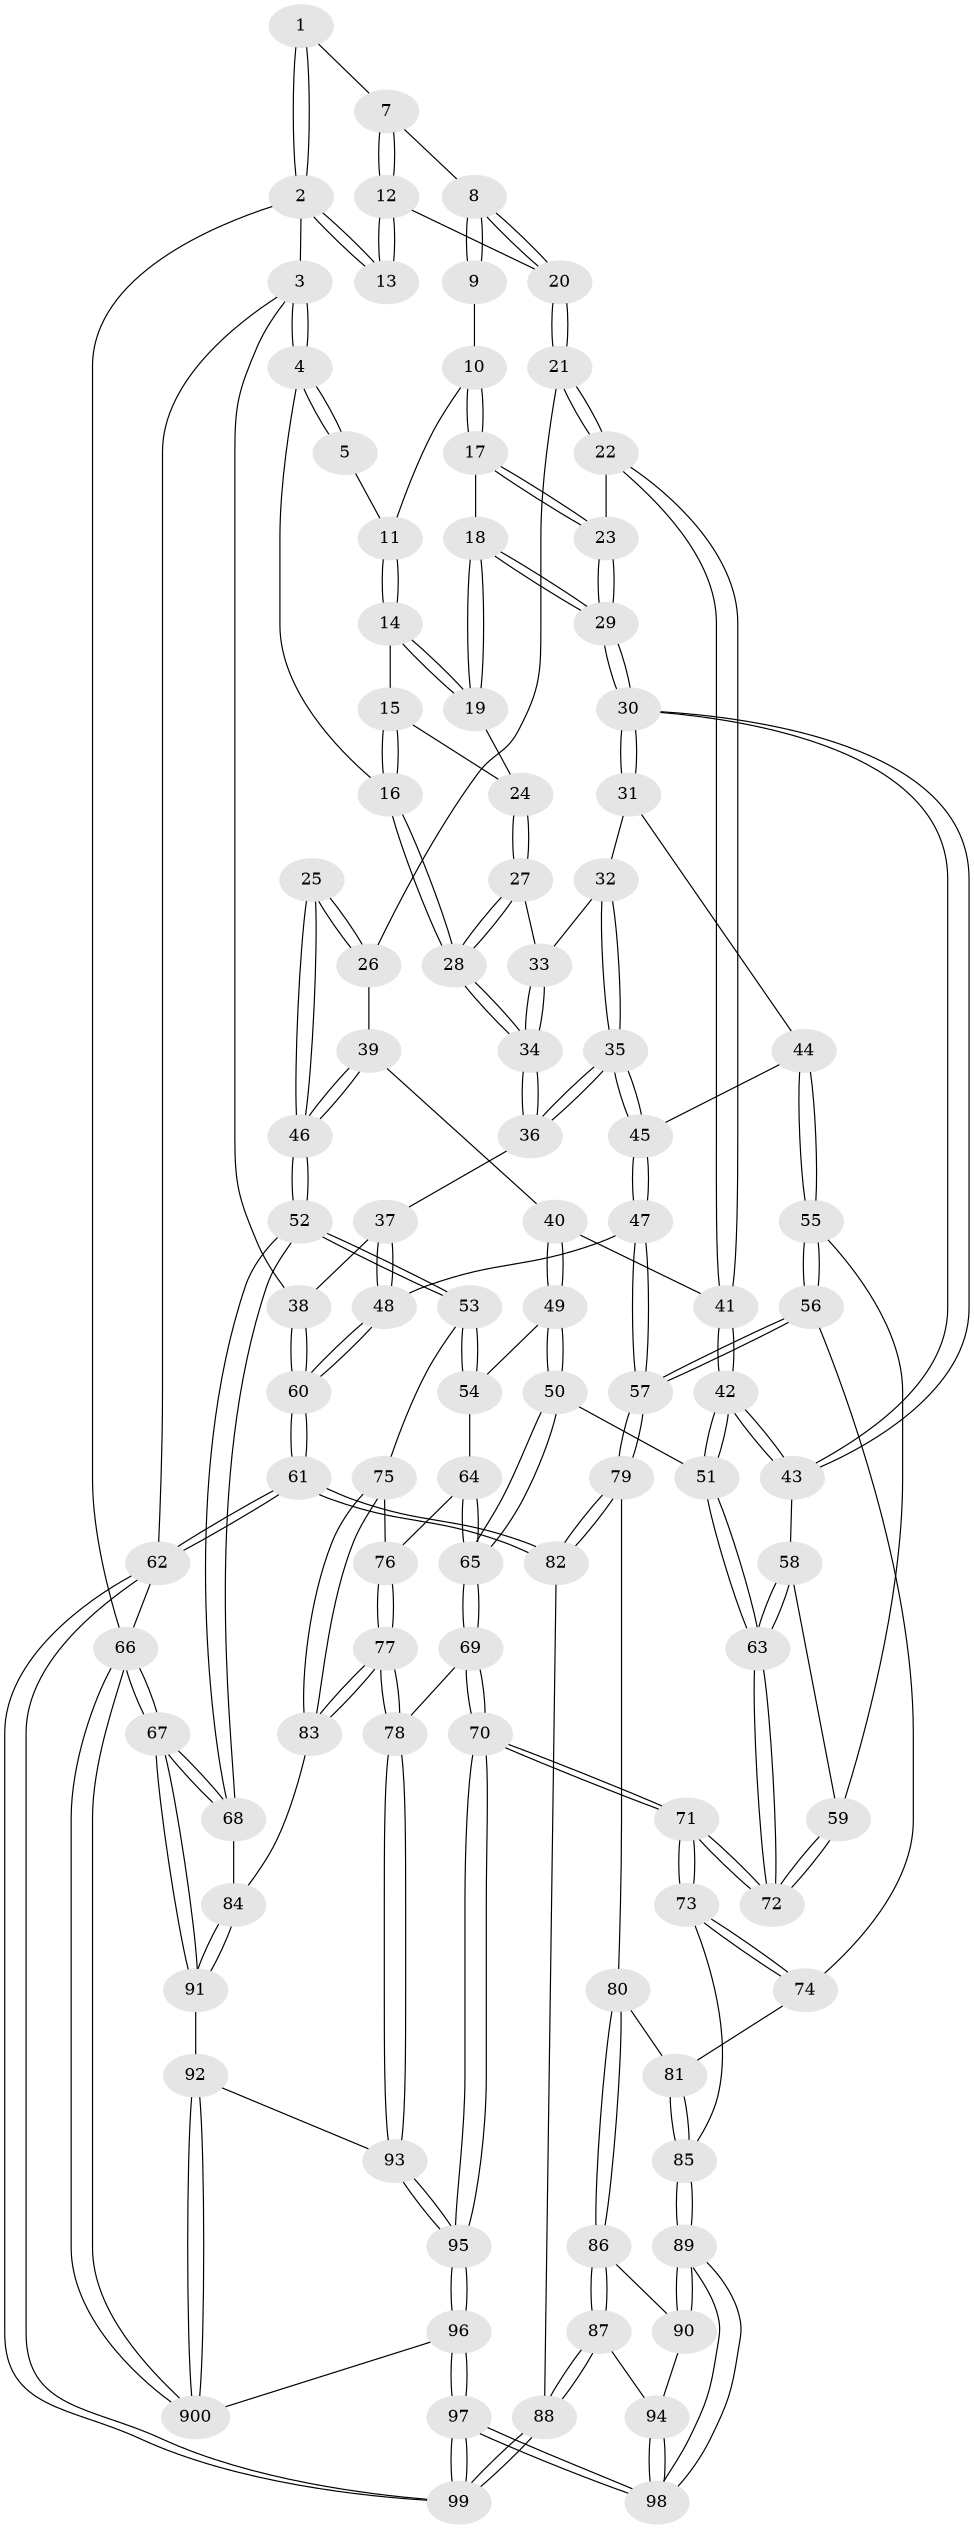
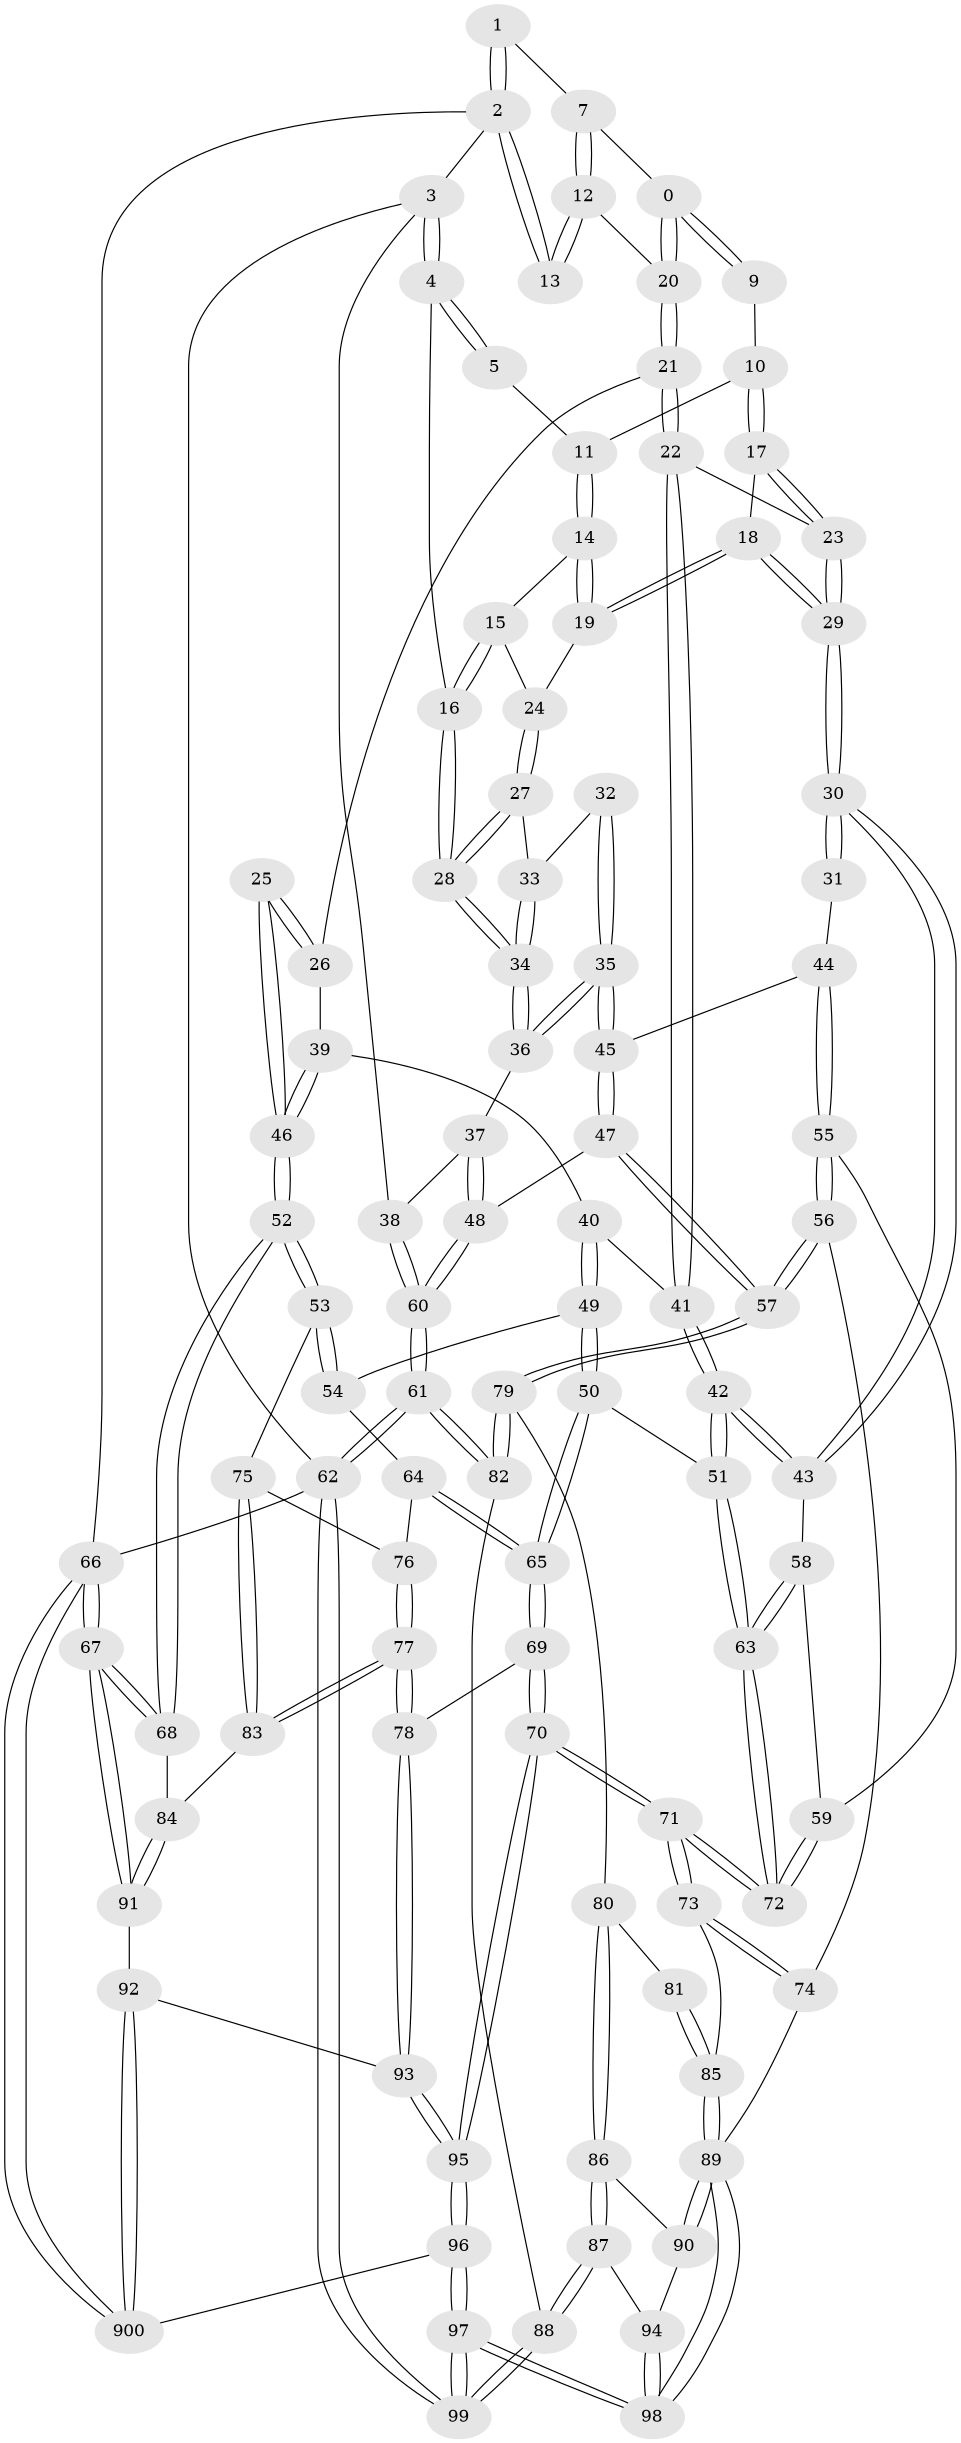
node "8": label "8" -> "0"
edge "31" -- "32": removed
edge "74" -- "81": now "74" -- "89"
